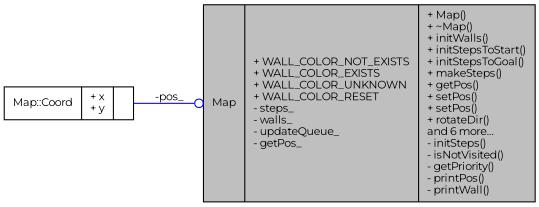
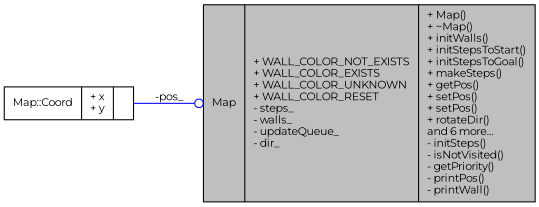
node "Map": text "- getPos_" -> "- dir_"
